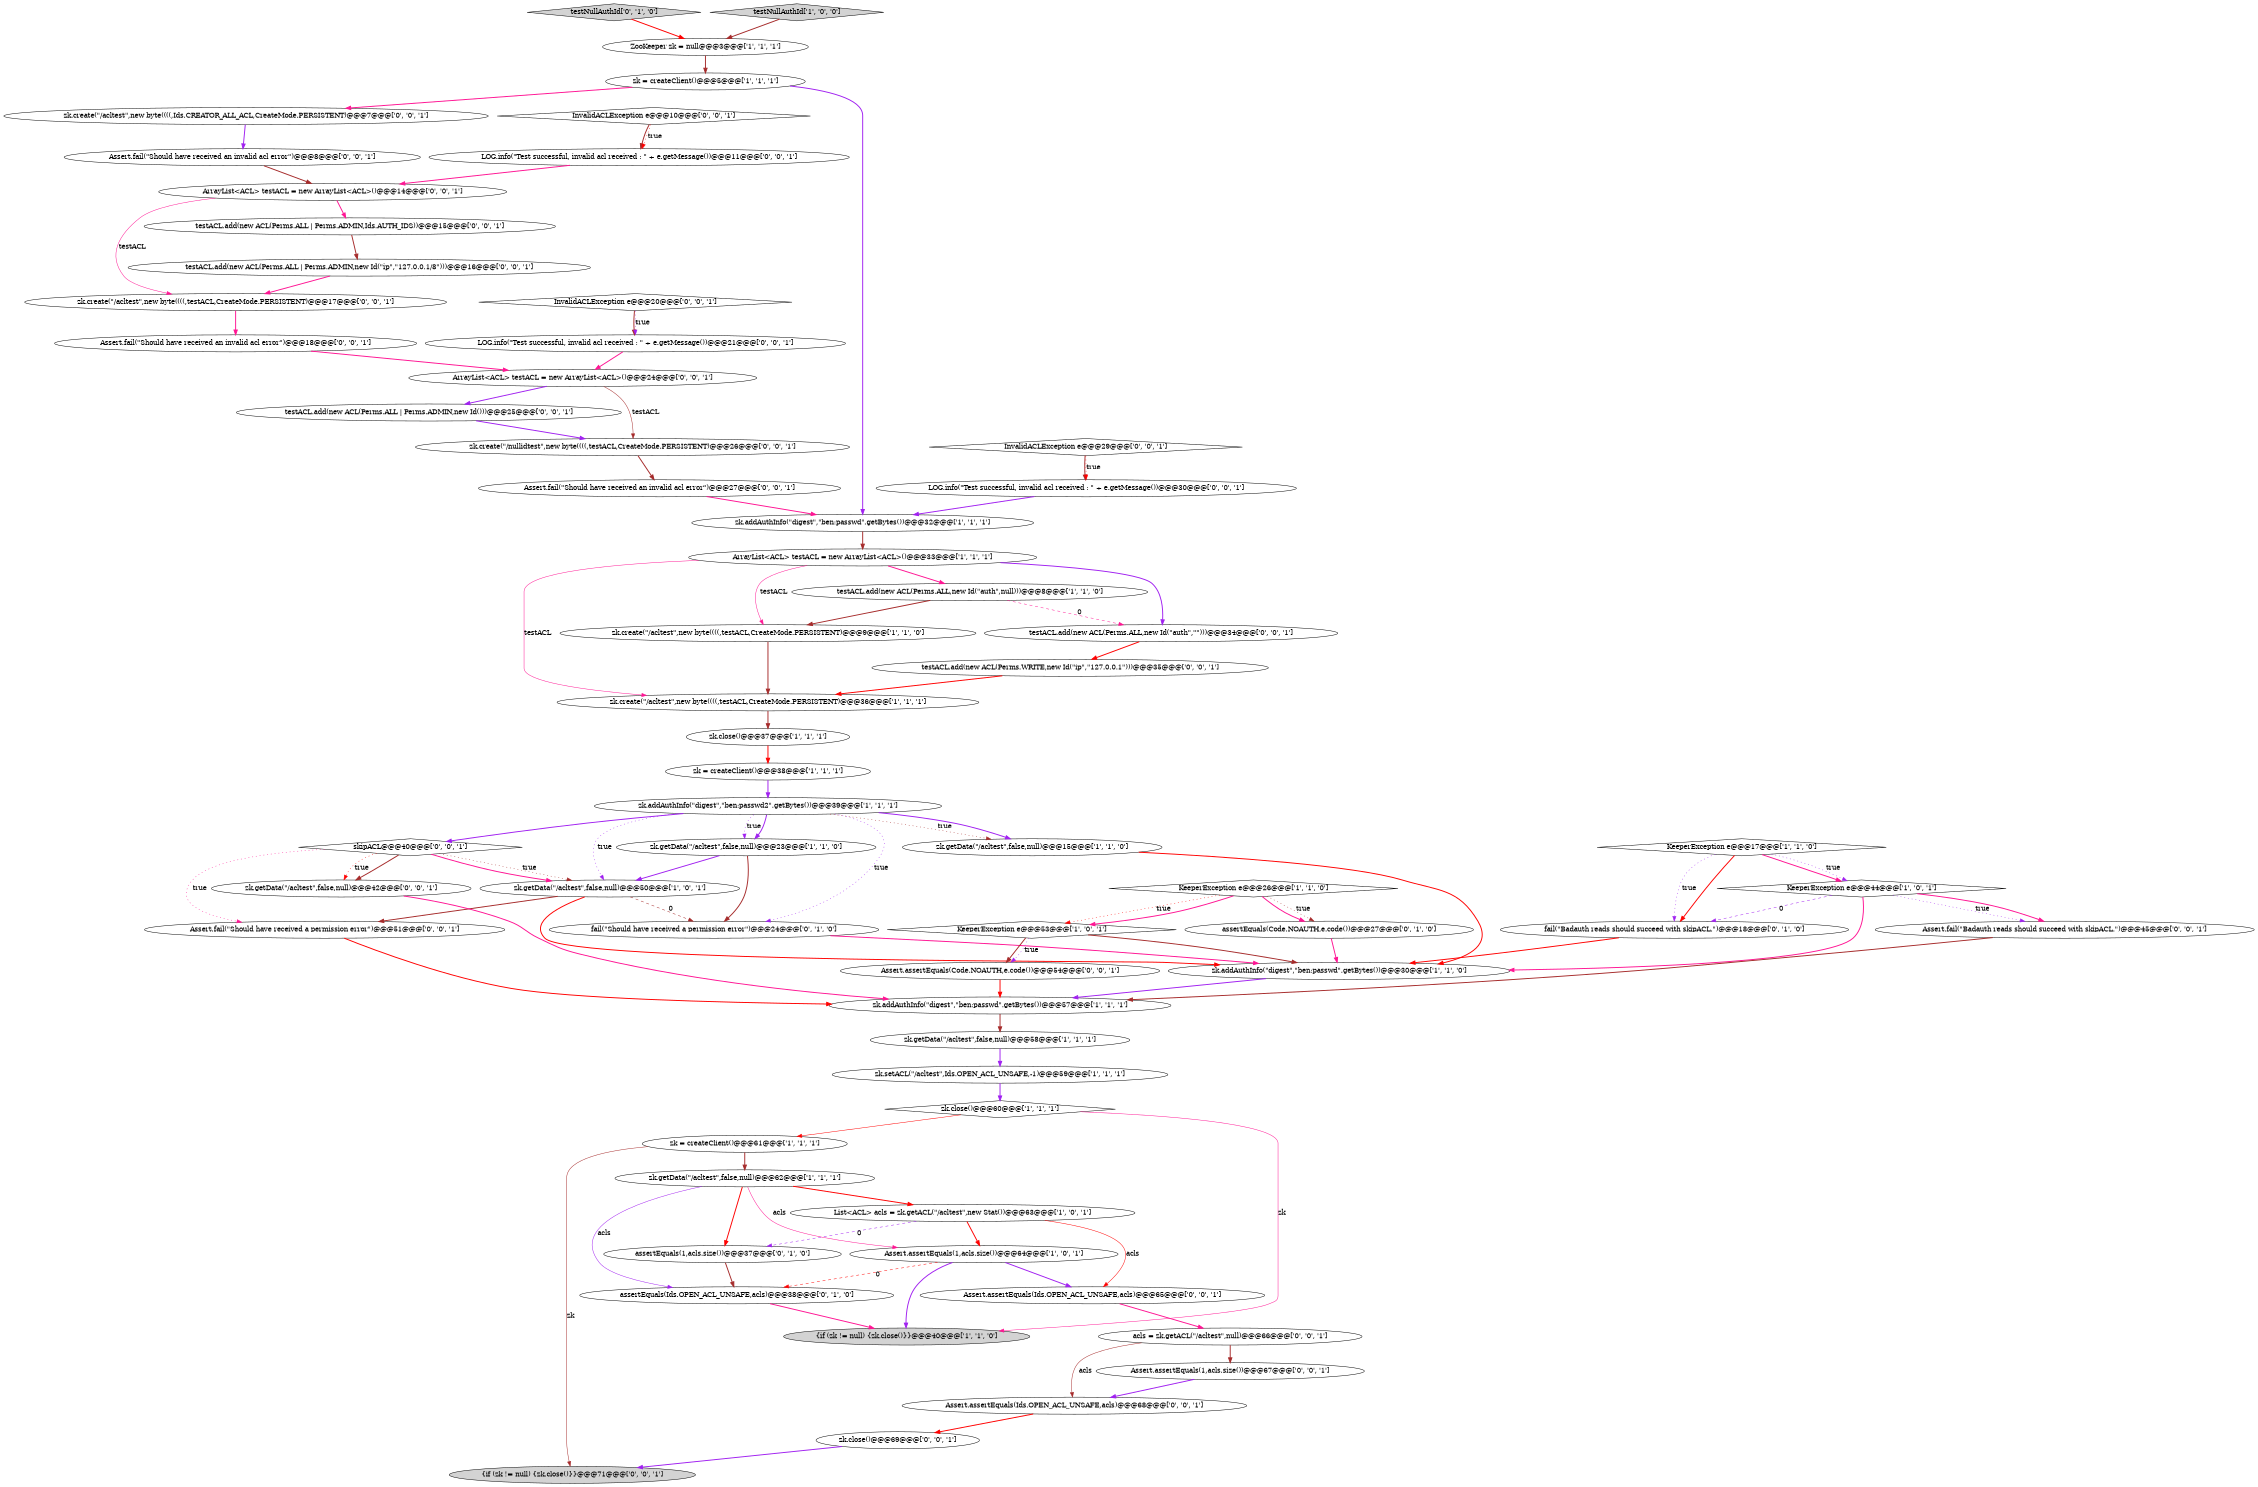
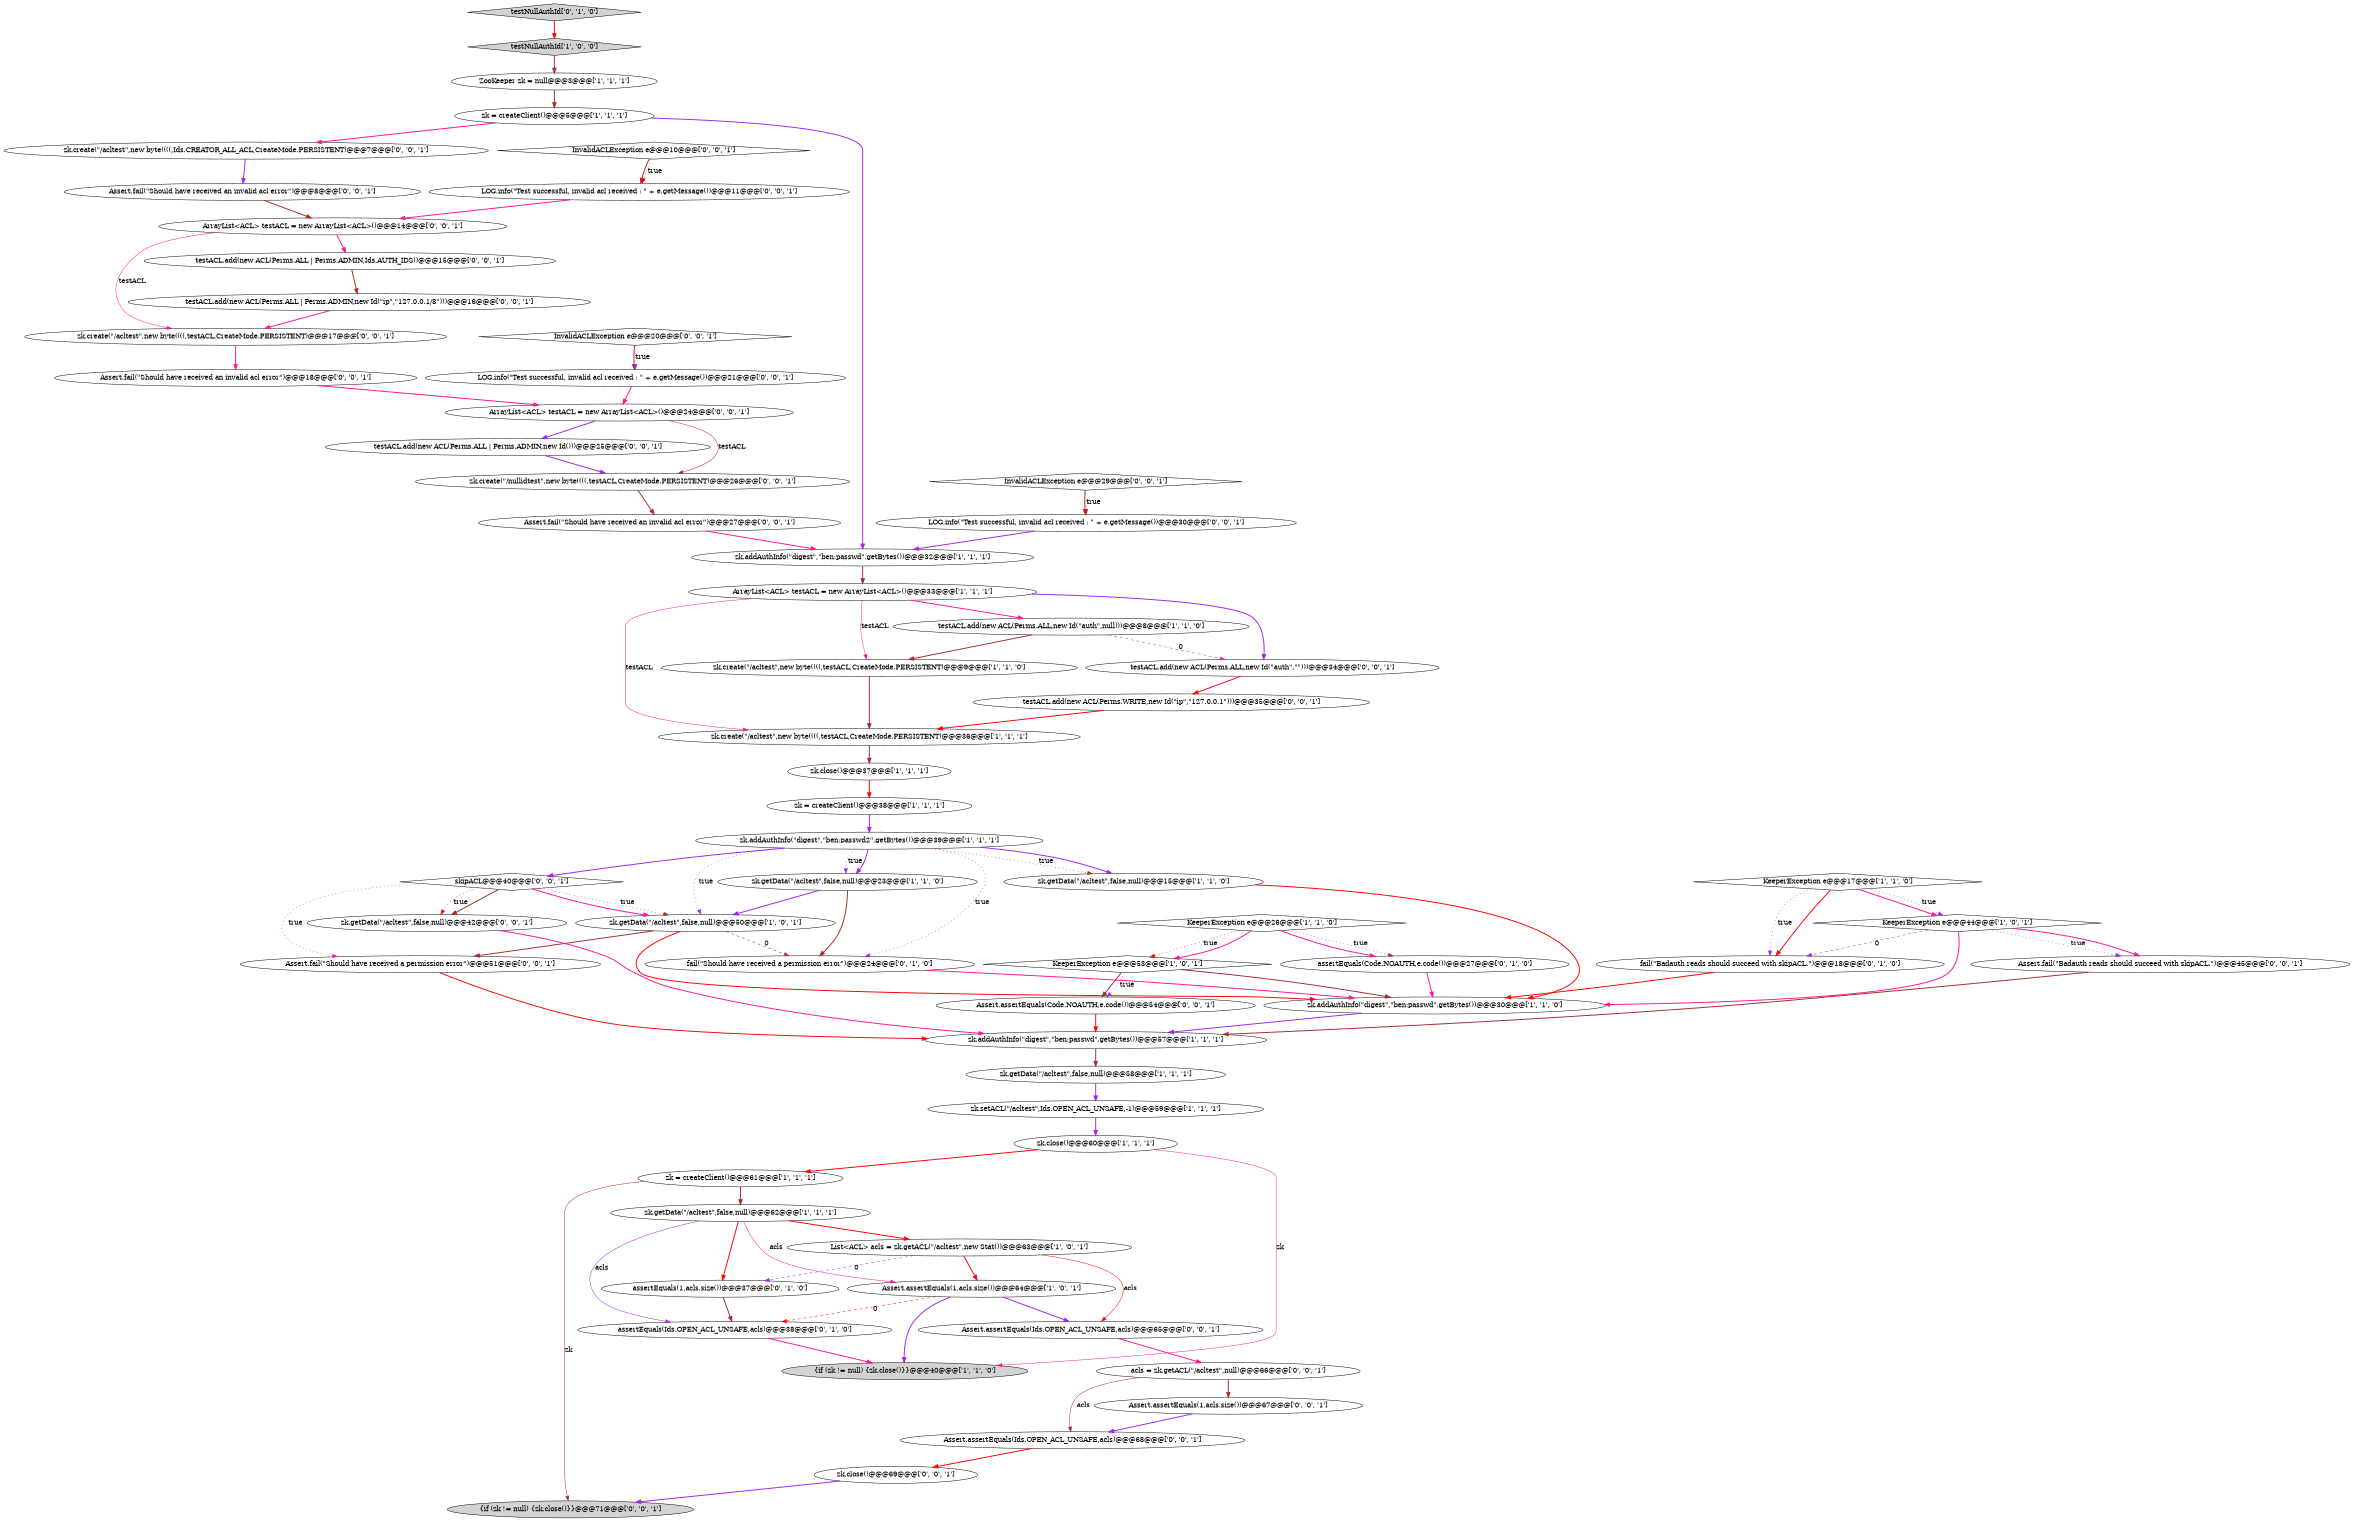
edge "testNullAuthId['0', '1', '0']" -> "ZooKeeper zk = null@@@3@@@['1', '1', '1']": now "testNullAuthId['0', '1', '0']" -> "testNullAuthId['1', '0', '0']"
node "zk.close()@@@60@@@['1', '1', '1']": shape diamond -> ellipse
edge "zk.close()@@@60@@@['1', '1', '1']" -> "zk = createClient()@@@61@@@['1', '1', '1']": style solid -> bold
